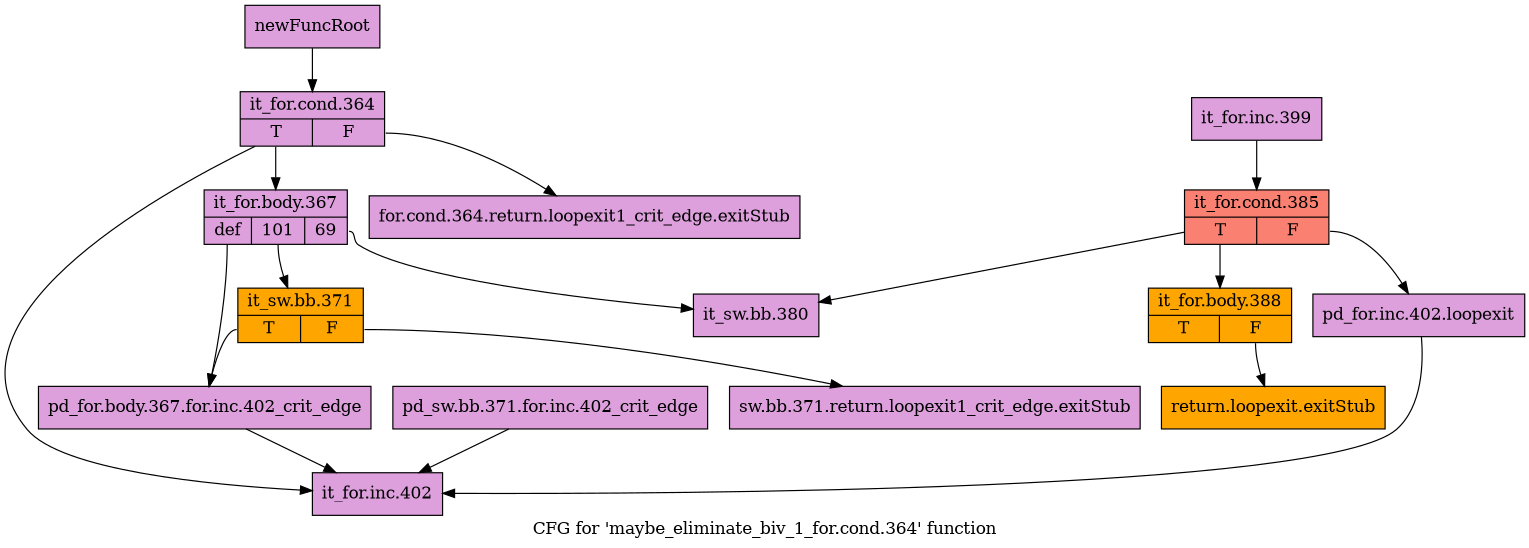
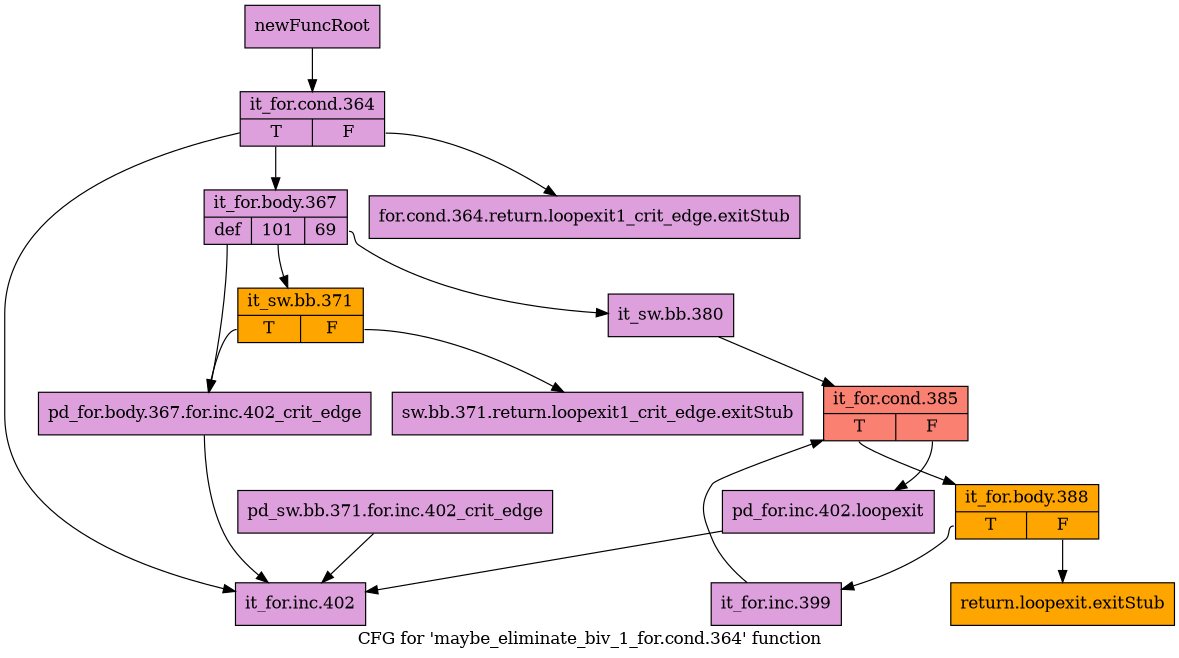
edge "it_for.cond.385" -> "it_sw.bb.380": reversed
edge "it_for.body.388" -> "it_for.inc.399": added
